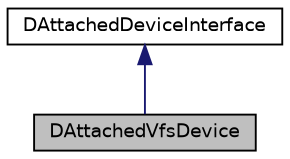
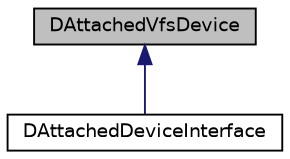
edge "DAttachedVfsDevice" -> "DAttachedDeviceInterface": reversed
